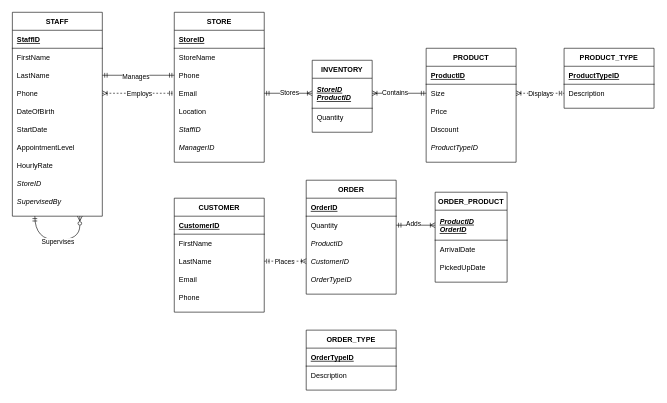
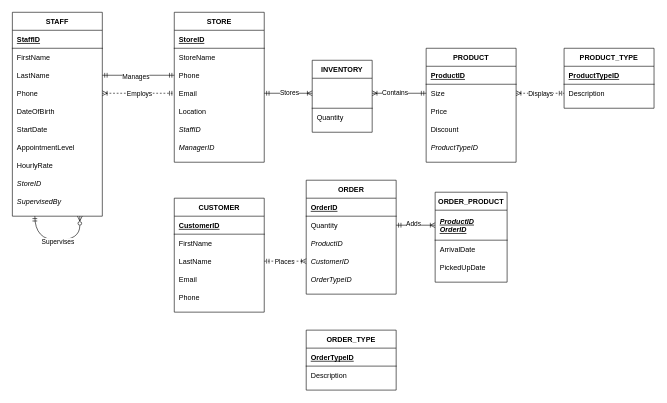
node "StoreID ProductID": removed
